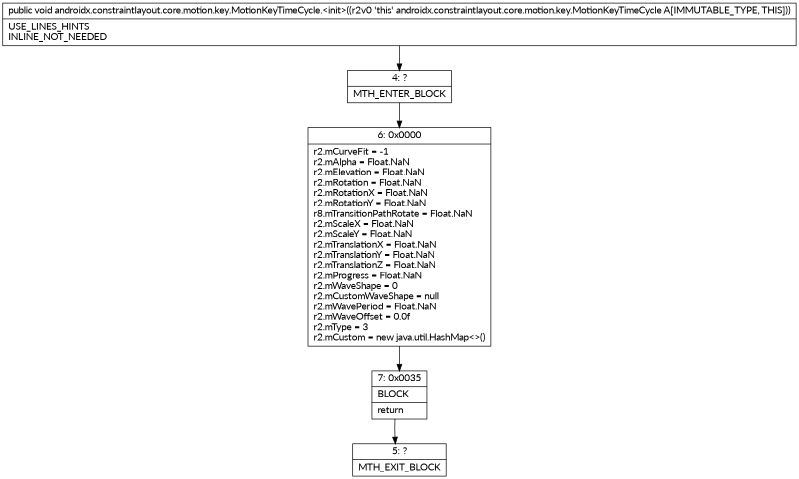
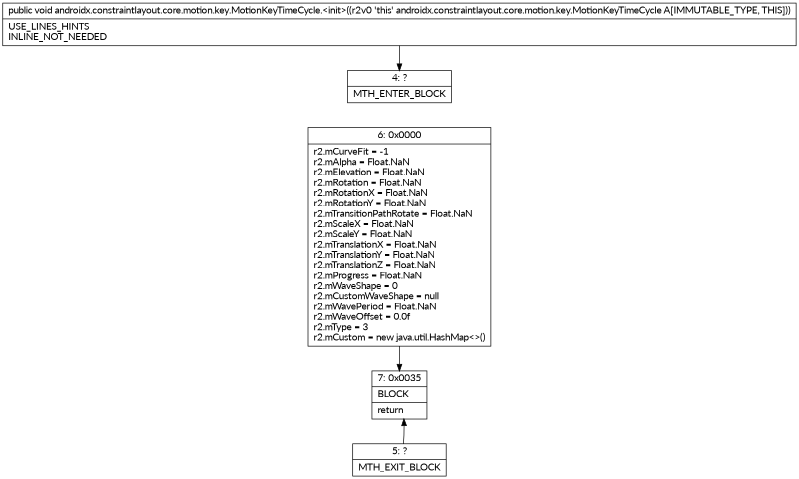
edge "4: ?" -> "6: 0x0000": removed
node "6: 0x0000": text "r8.mTransitionPathRotate = Float.NaN" -> "r2.mTransitionPathRotate = Float.NaN"
edge "7: 0x0035" -> "5: ?": reversed
